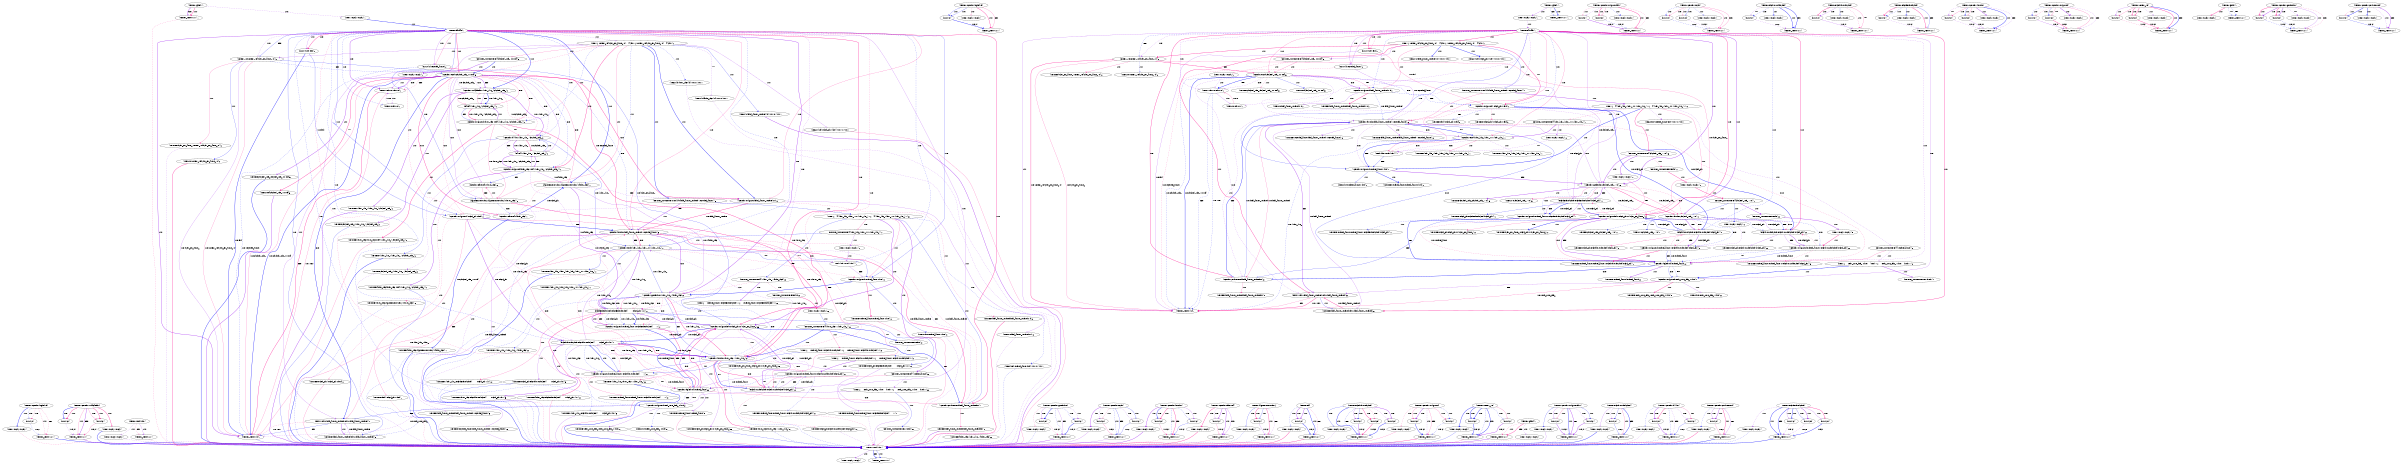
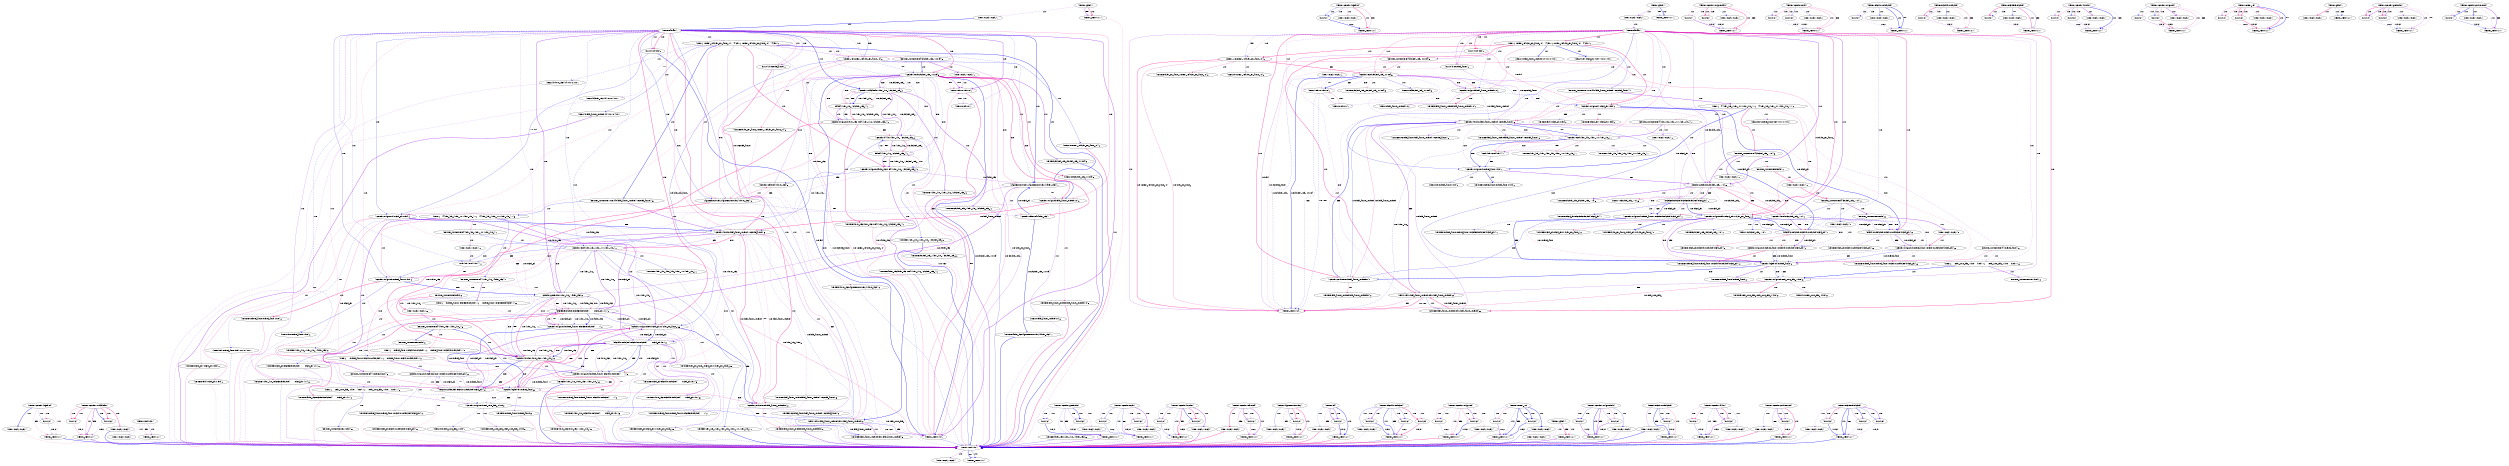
node "<(LOCAL,uint8* output_ptr: uint8*)<SUB>14</SUB>>": removed
